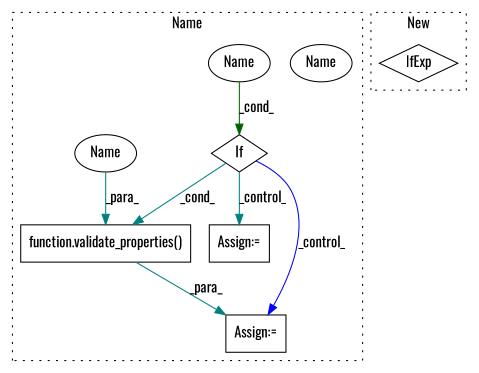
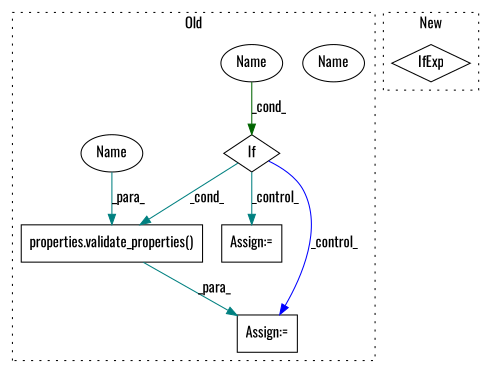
cluster "Name": label "Name" -> "Old"
node "function.validate_properties()": label "function.validate_properties()" -> "properties.validate_properties()"
